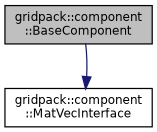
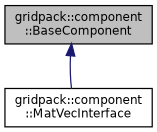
edge "gridpack::component ::BaseComponent" -> "gridpack::component ::MatVecInterface": reversed
